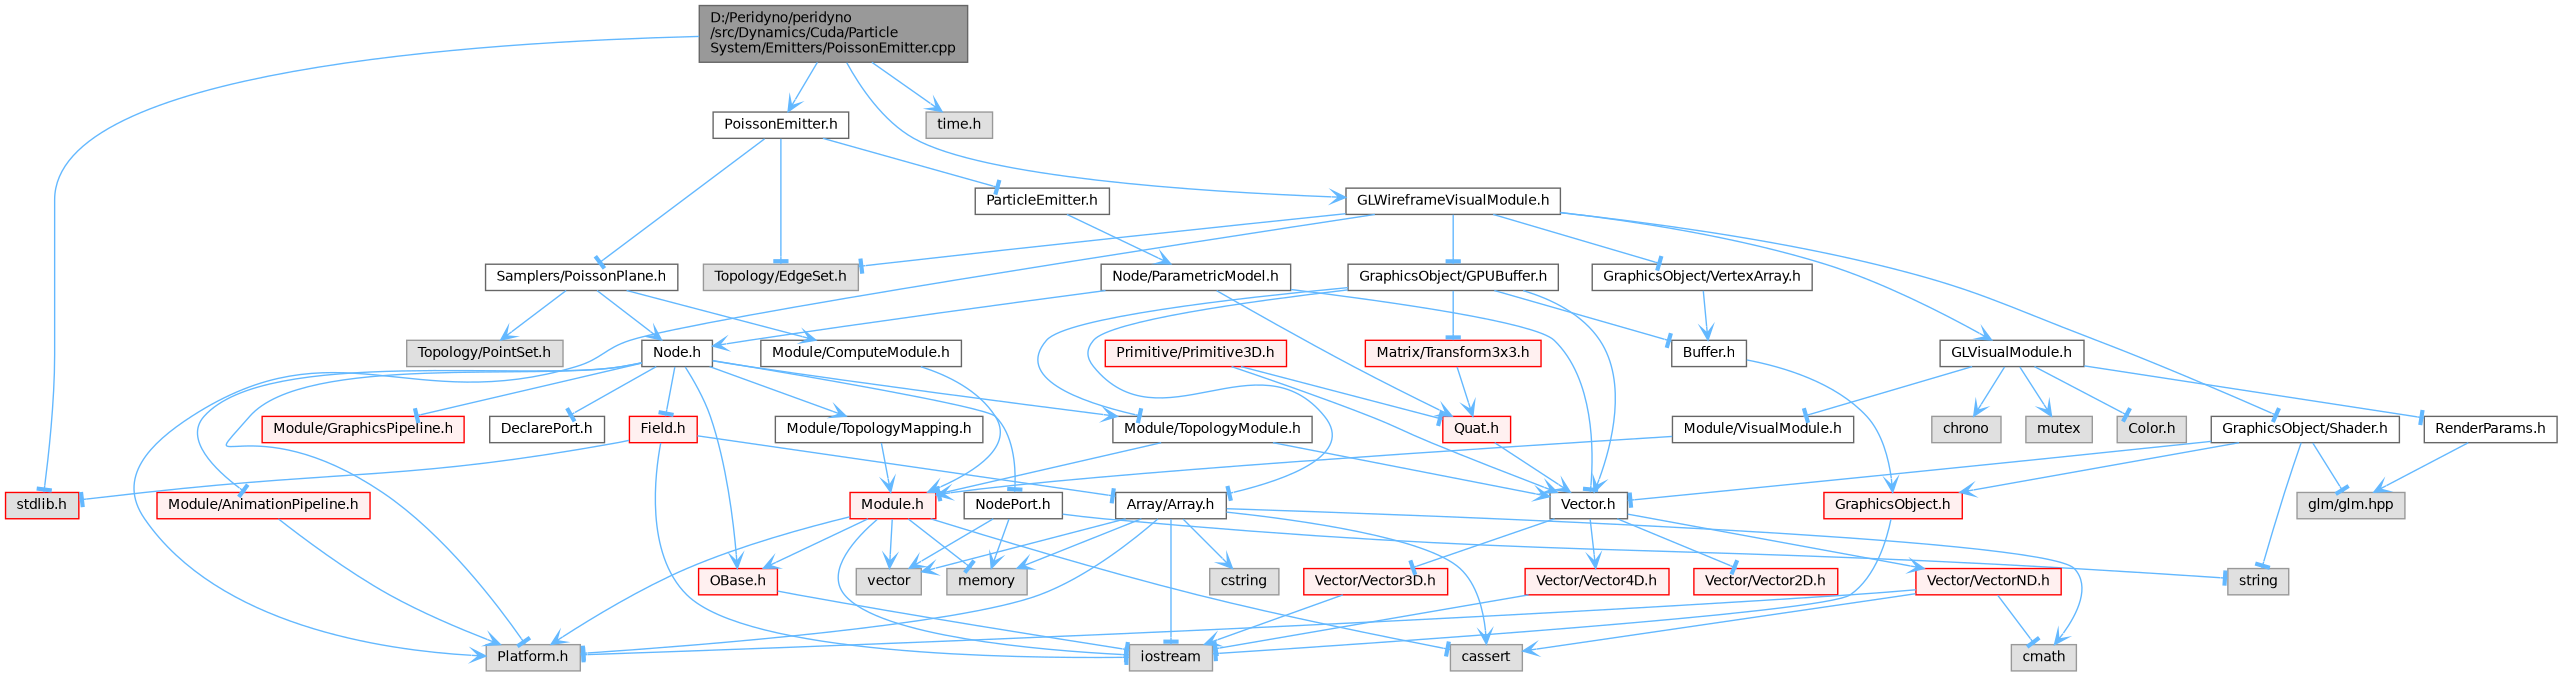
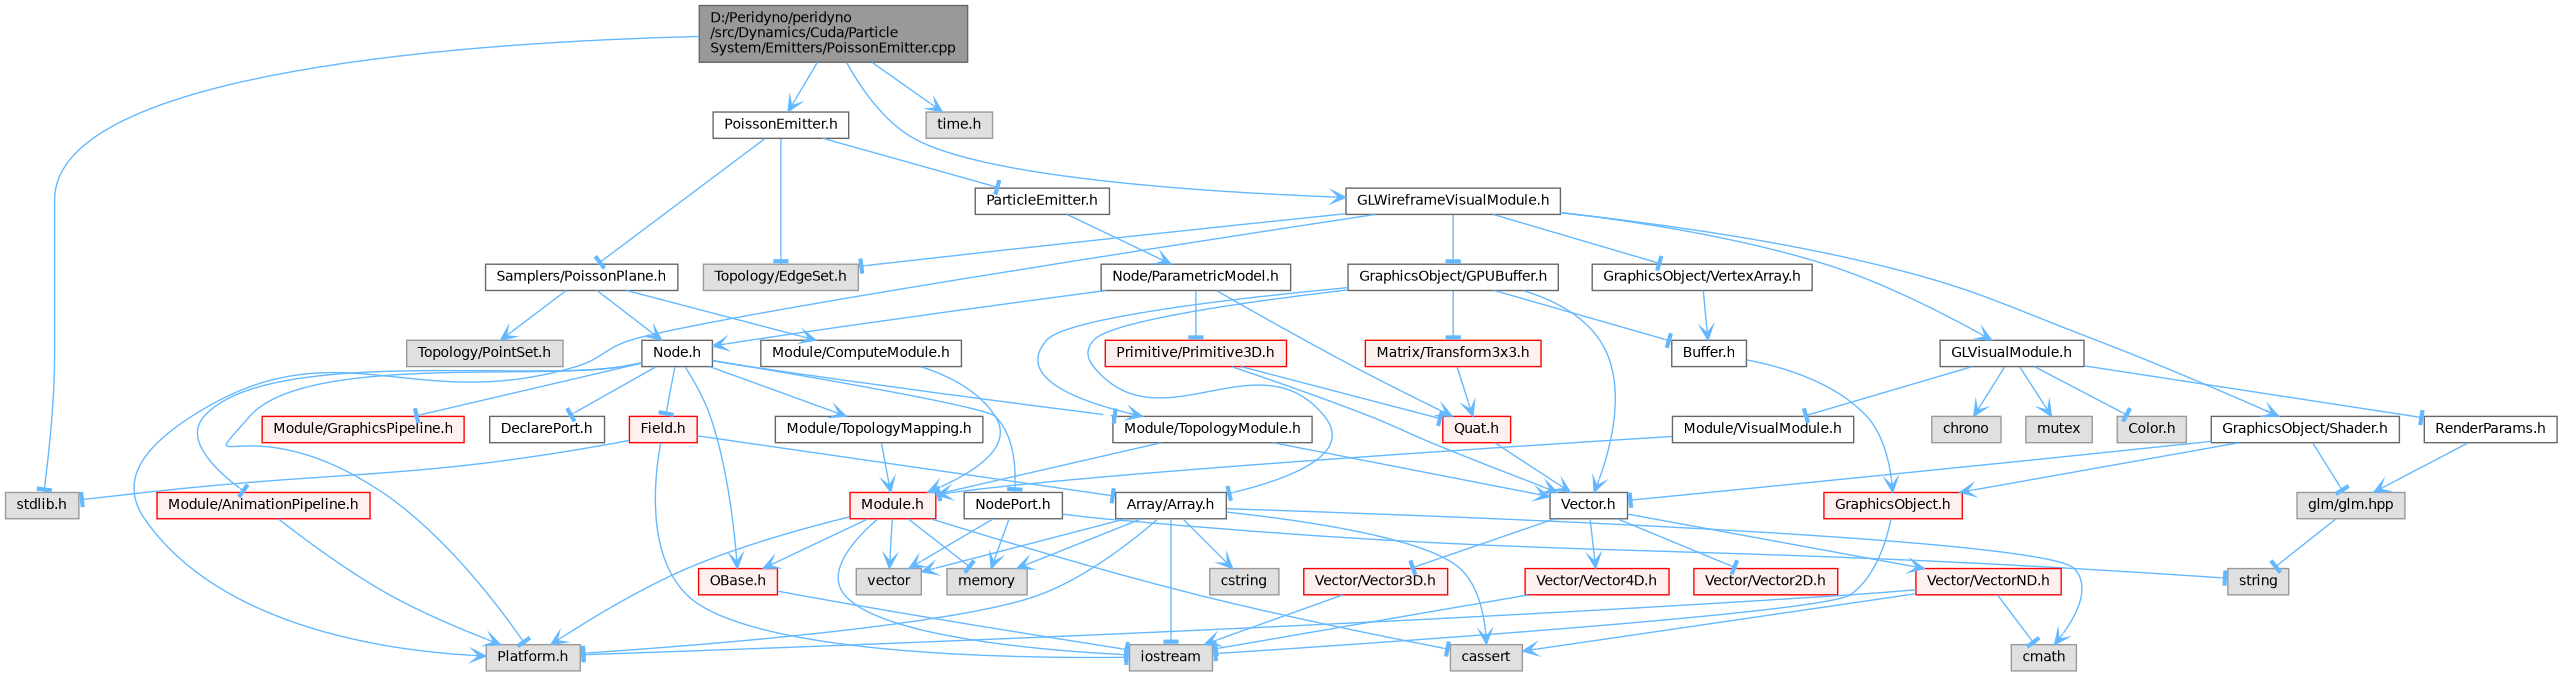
edge "GLWireframeVisualModule.h" -> "GraphicsObject/Shader.h": arrowhead tee -> vee
edge "GraphicsObject/GPUBuffer.h" -> "Module/TopologyModule.h": arrowhead tee -> vee
edge "Node/ParametricModel.h" -> "Vector.h": now "Node/ParametricModel.h" -> "Primitive/Primitive3D.h"
edge "Node.h" -> "Module/TopologyModule.h": arrowhead vee -> tee
edge "GraphicsObject/Shader.h" -> "string": now "glm/glm.hpp" -> "string"
node "stdlib.h": color red -> grey60
